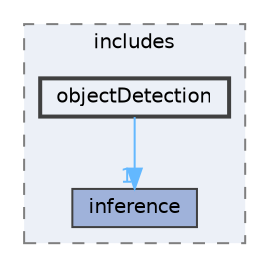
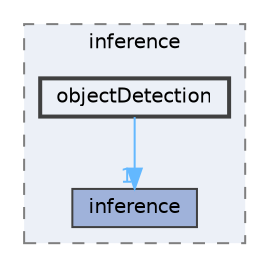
cluster "includes": label "includes" -> "inference"
